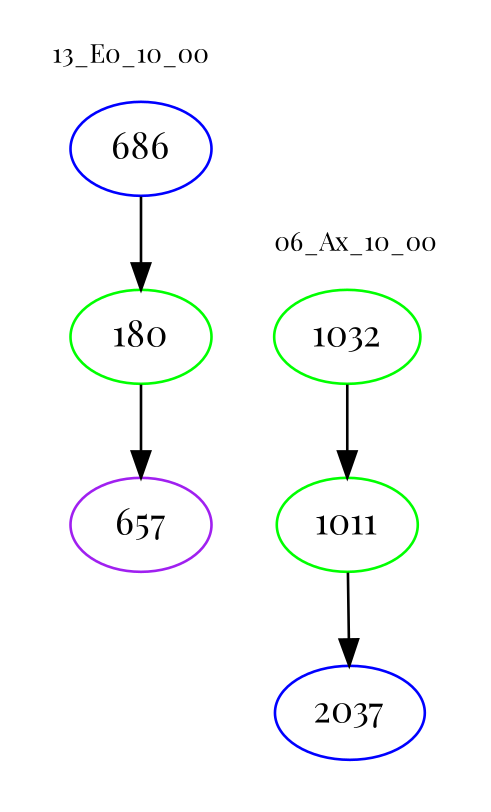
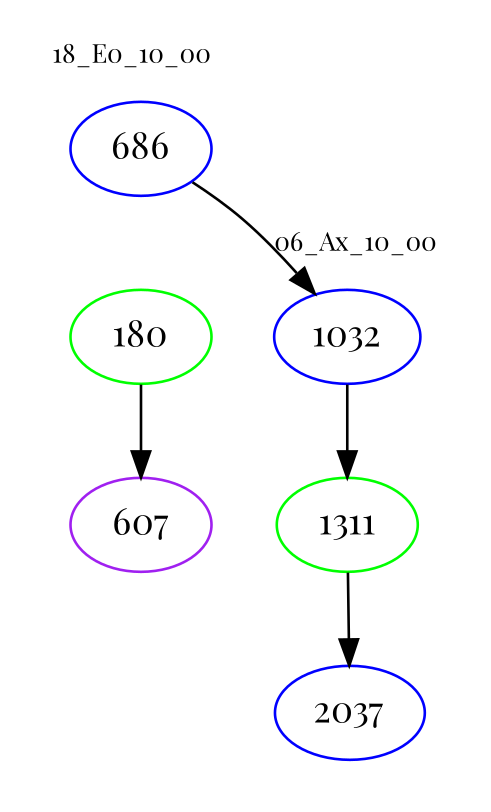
cluster "13_E0_10_00": label "13_E0_10_00" -> "18_E0_10_00"
edge "686" -> "180": now "686" -> "1032"
node "1032": color green -> blue
node "657": label "657" -> "607"
node "1011": label "1011" -> "1311"
